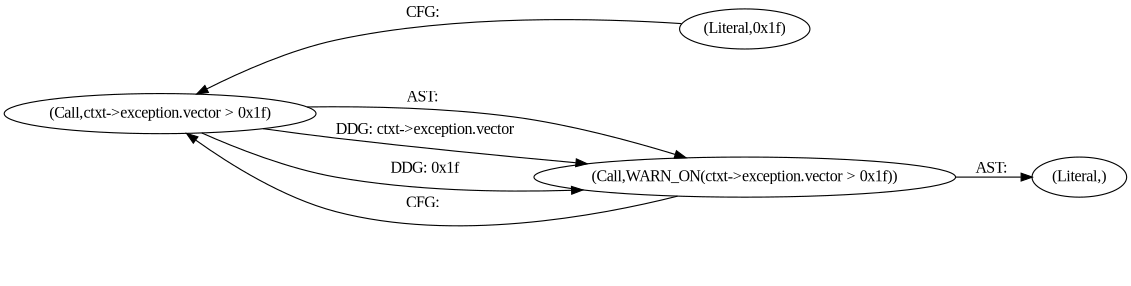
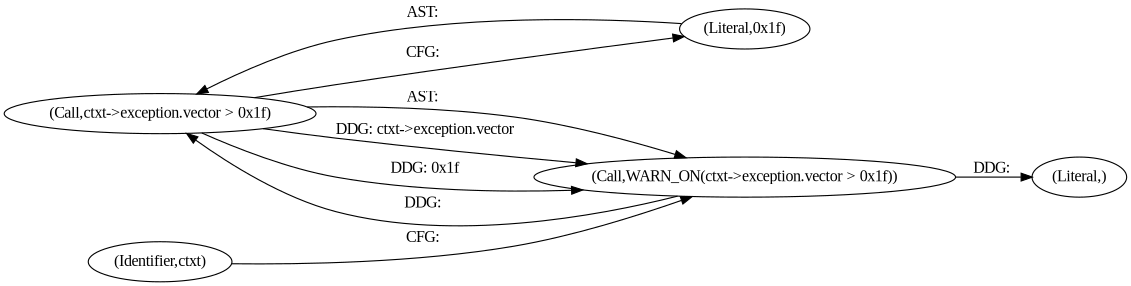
edge "(Literal,0x1f)" -> "(Call,ctxt->exception.vector > 0x1f)": label "CFG: " -> "AST: "
edge "(Call,ctxt->exception.vector > 0x1f)" -> "(Literal,0x1f)": added, label "CFG:"
edge "(Call,WARN_ON(ctxt->exception.vector > 0x1f))" -> "(Literal,)": label "AST: " -> "DDG: "
edge "(Call,WARN_ON(ctxt->exception.vector > 0x1f))" -> "(Call,ctxt->exception.vector > 0x1f)": label "CFG: " -> "DDG: "
node "(Identifier,ctxt)": added
